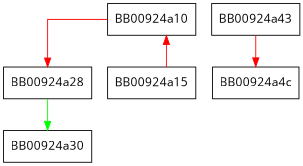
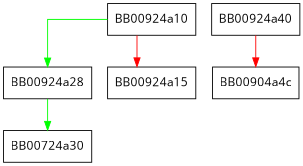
edge "BB00924a10" -> "BB00924a28": color red -> green
node "BB00924a43": label "BB00924a43" -> "BB00924a40"
edge "BB00924a15" -> "BB00924a10": reversed
node "BB00924a4c": label "BB00924a4c" -> "BB00904a4c"
node "BB00924a30": label "BB00924a30" -> "BB00724a30"
